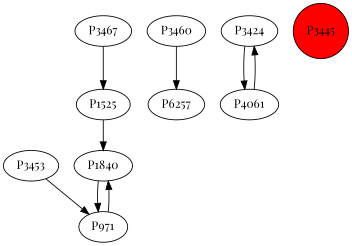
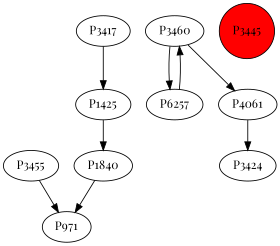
node "P3467": label "P3467" -> "P3417"
edge "P3424" -> "P4061": now "P3460" -> "P4061"
edge "P6257" -> "P3460": added
node "P1525": label "P1525" -> "P1425"
node "P3453": label "P3453" -> "P3455"
edge "P971" -> "P1840": removed
